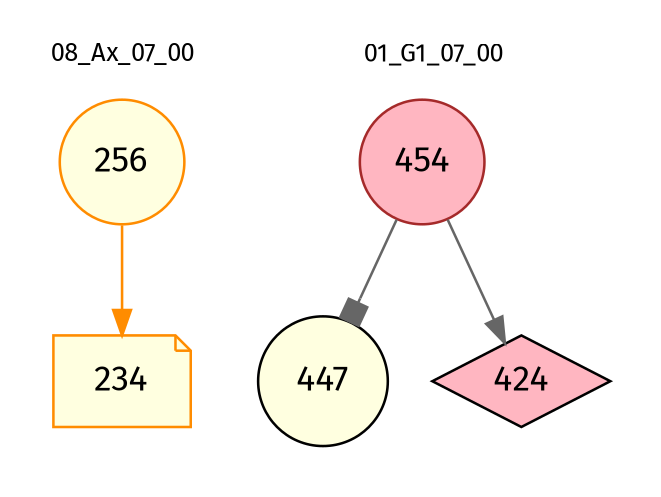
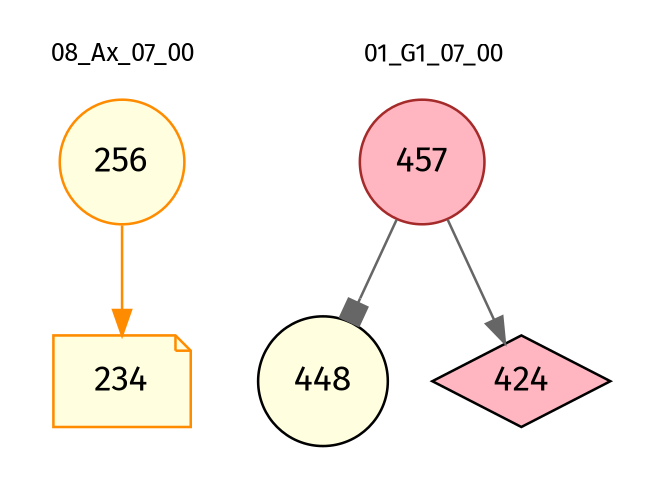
node "454": label "454" -> "457"
node "447": label "447" -> "448"
